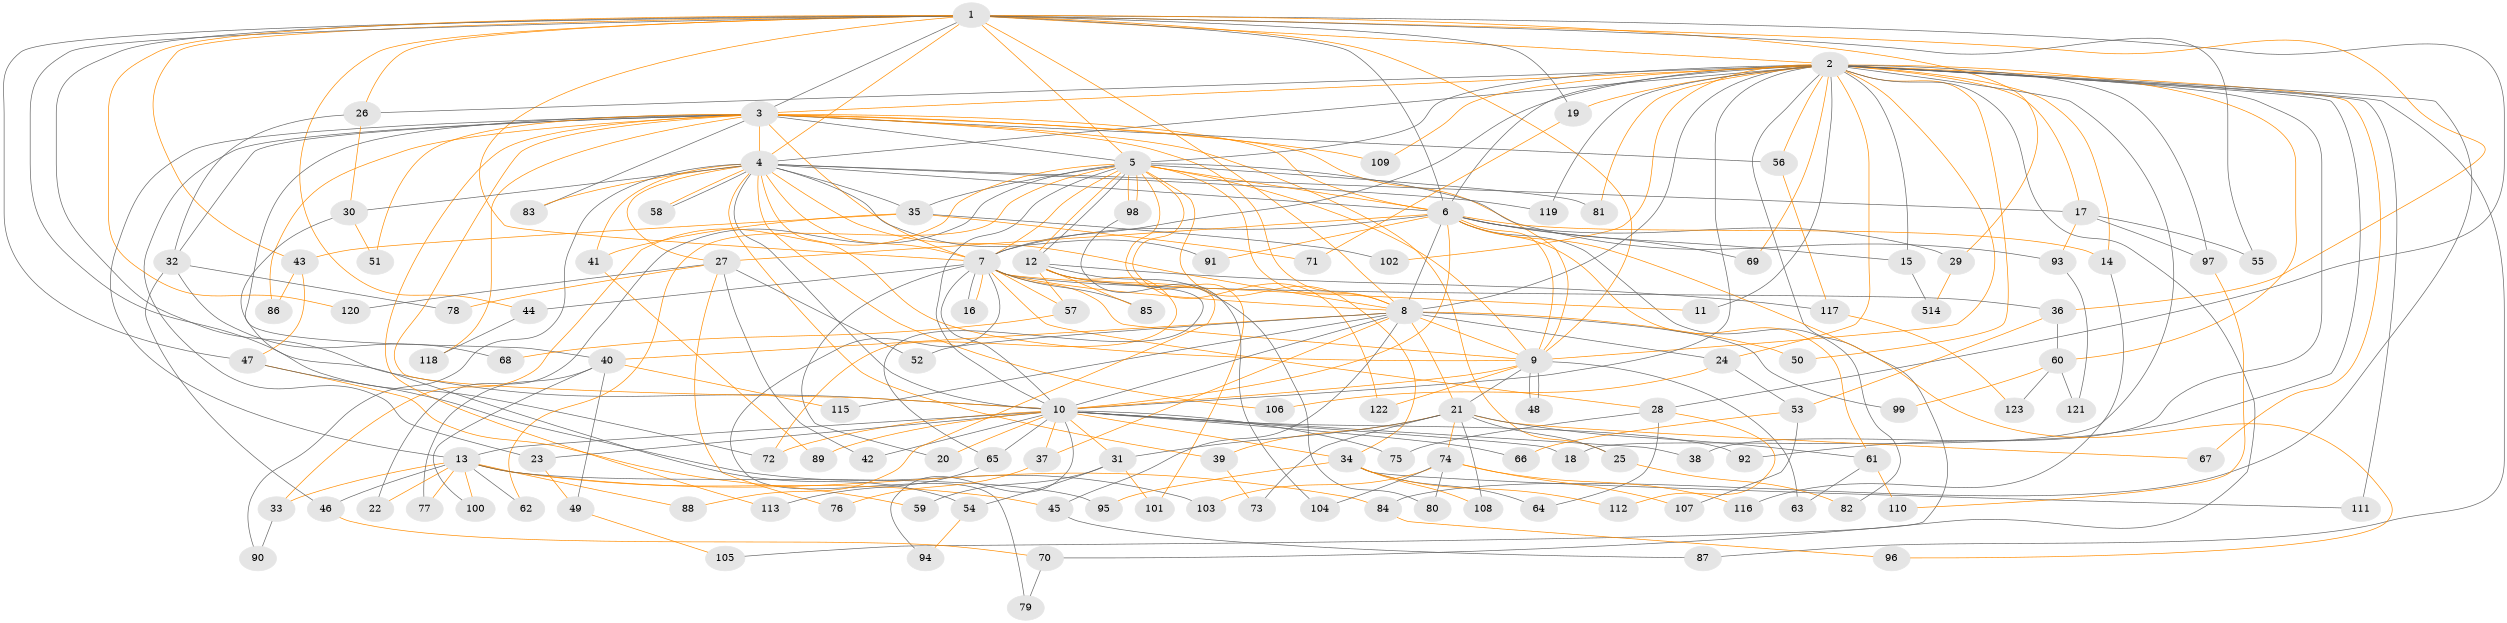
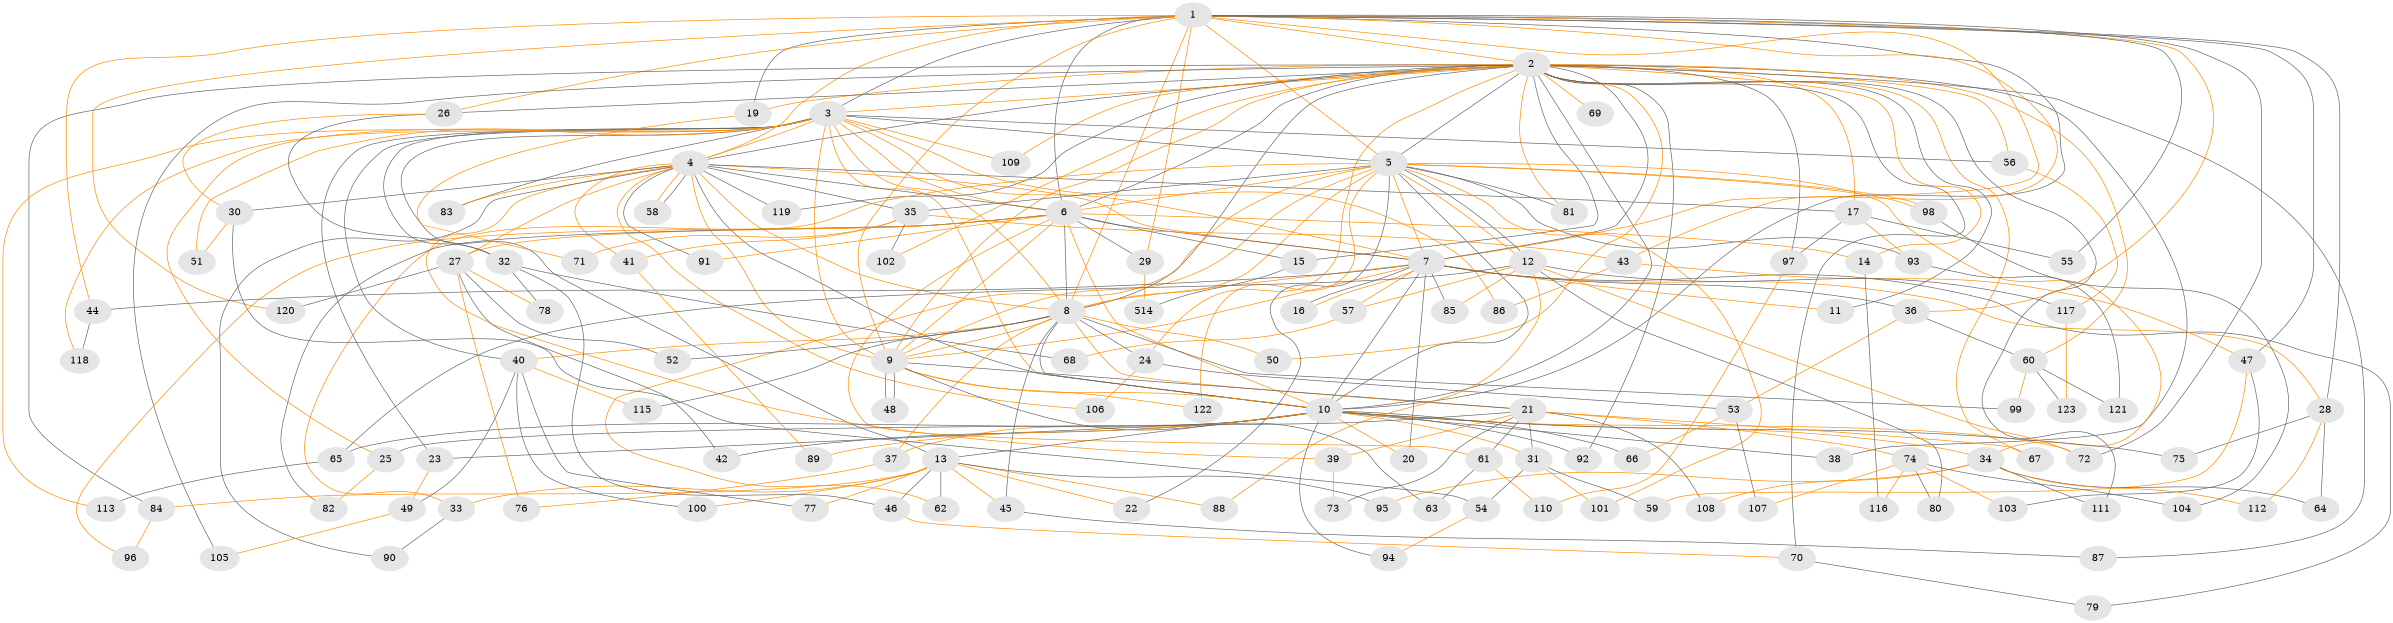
edge "6" -- "69": removed
node "18": removed
